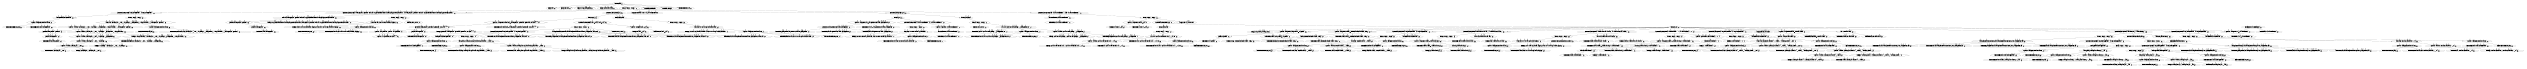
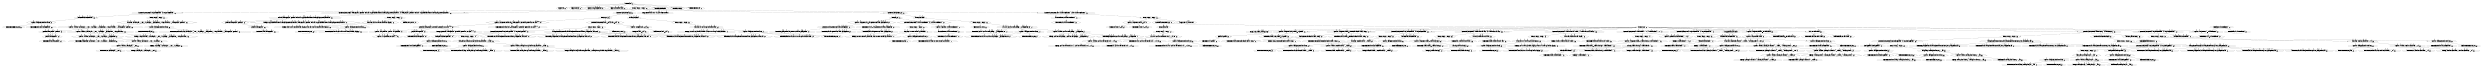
node "(CONTROL_STRUCTURE,continue;,continue;)": removed
